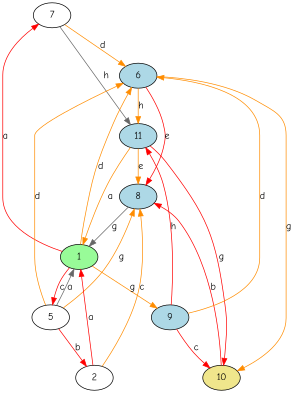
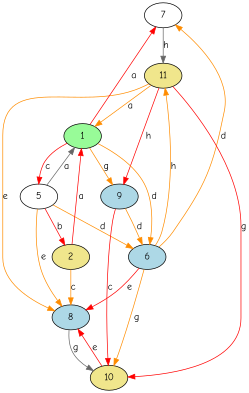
edge "7" -> "6": reversed
node "11": fillcolor lightblue -> khaki
edge "8" -> "1": now "8" -> "10"
edge "9" -> "11": reversed
edge "5" -> "8": label "g" -> "e"
edge "10" -> "8": label "b" -> "e"
node "2": fillcolor white -> khaki
